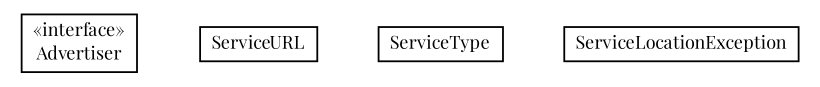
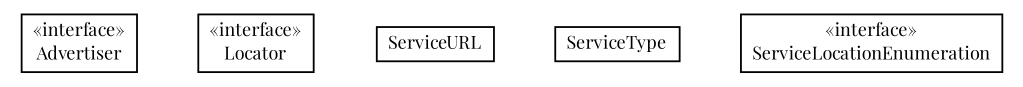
node "Locator": added
node "ServiceLocationException": removed
node "ServiceLocationEnumeration": added
